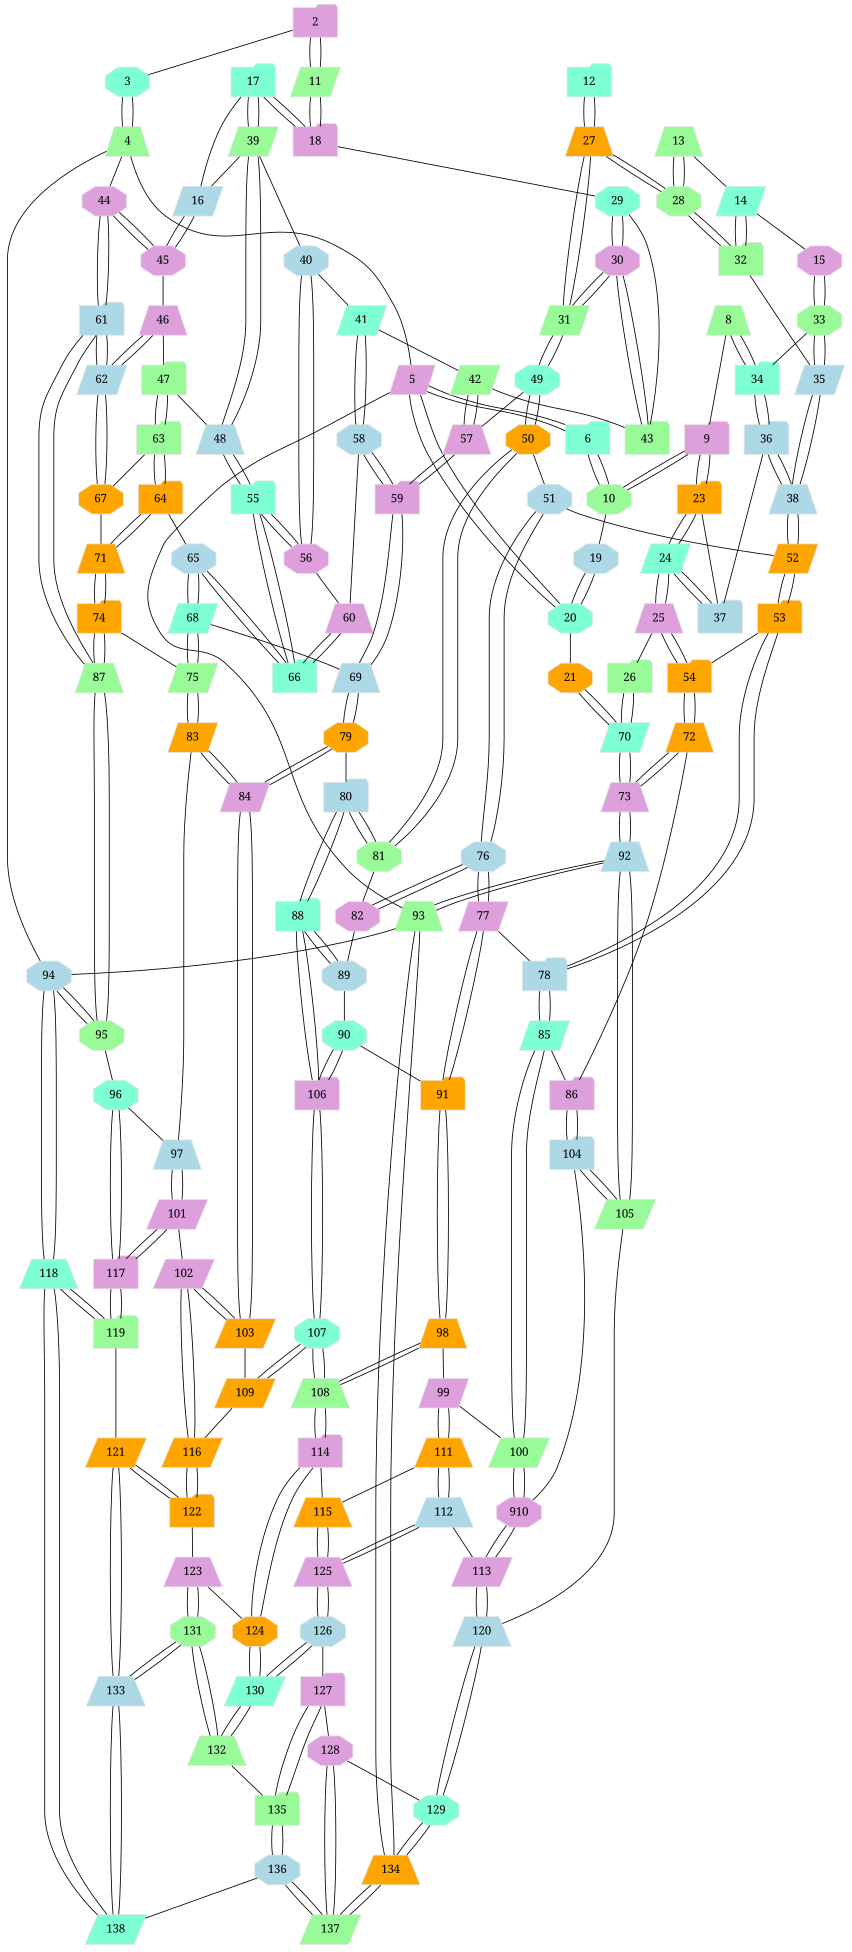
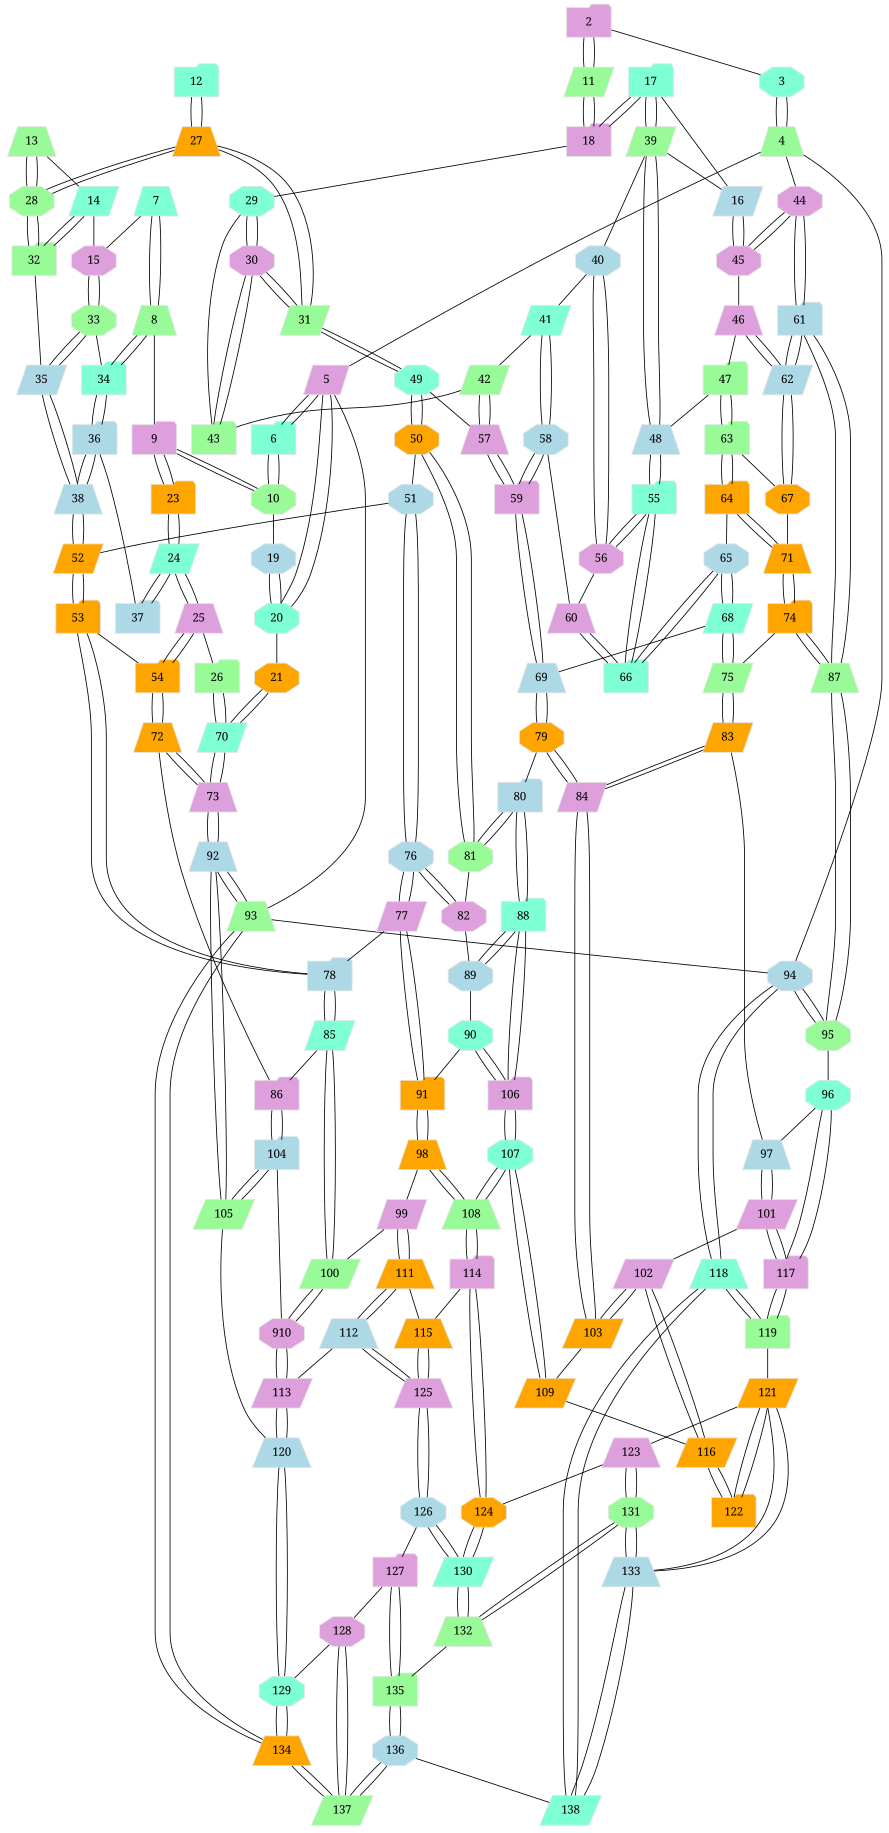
node "7": added
edge "23" -- "37": removed
edge "122" -- "123": now "121" -- "123"
